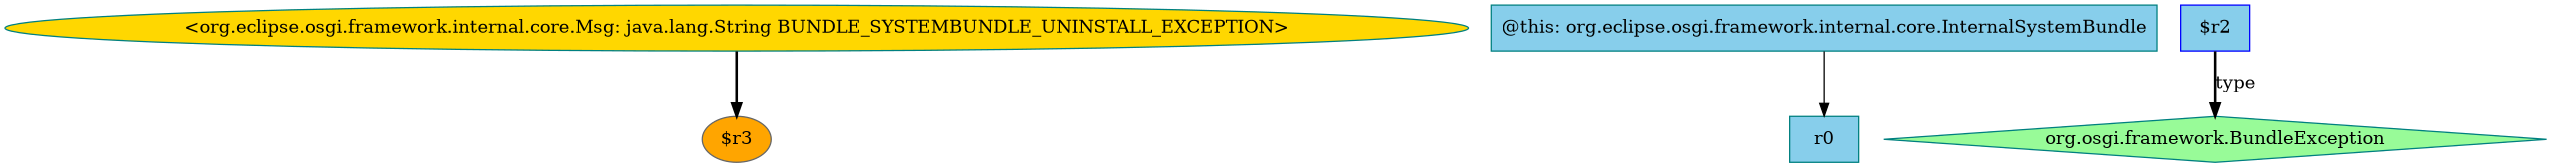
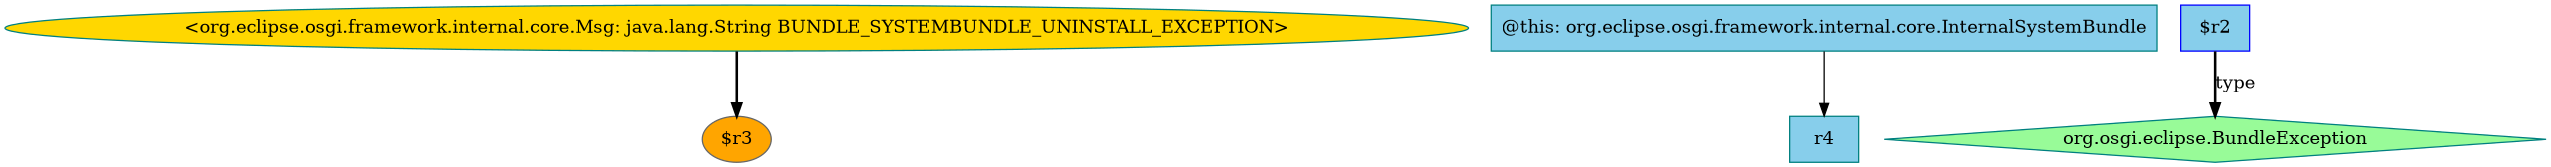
node "r0": label "r0" -> "r4"
node "org.osgi.framework.BundleException": label "org.osgi.framework.BundleException" -> "org.osgi.eclipse.BundleException"
